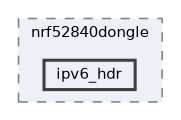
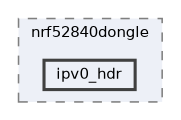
node "ipv6_hdr": label "ipv6_hdr" -> "ipv0_hdr"
